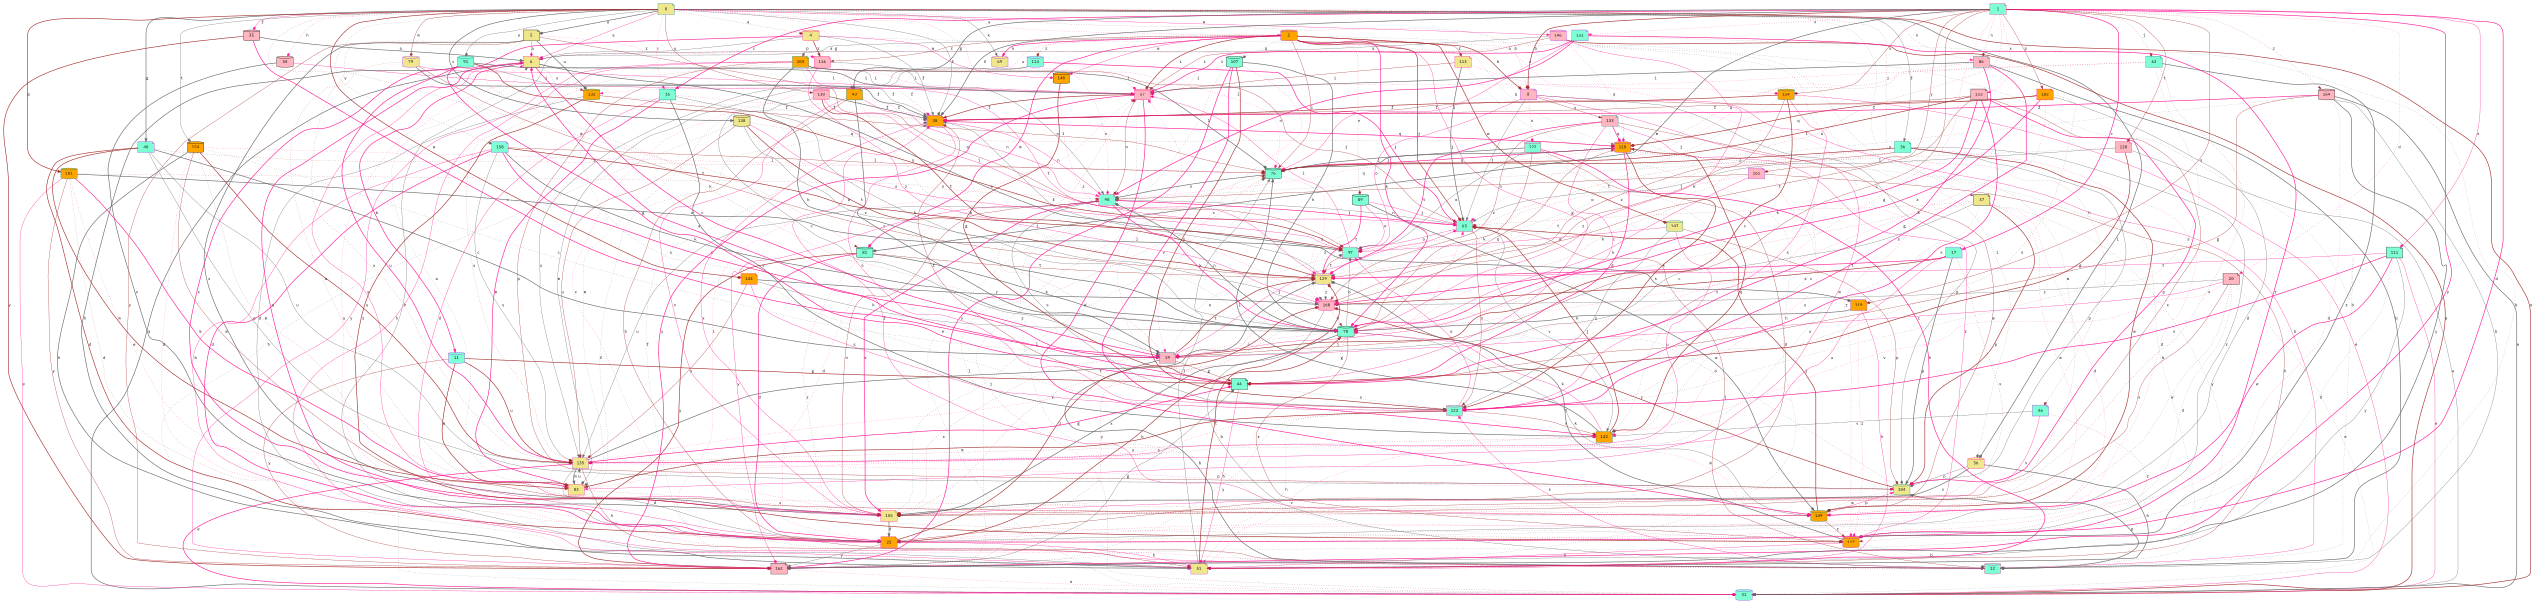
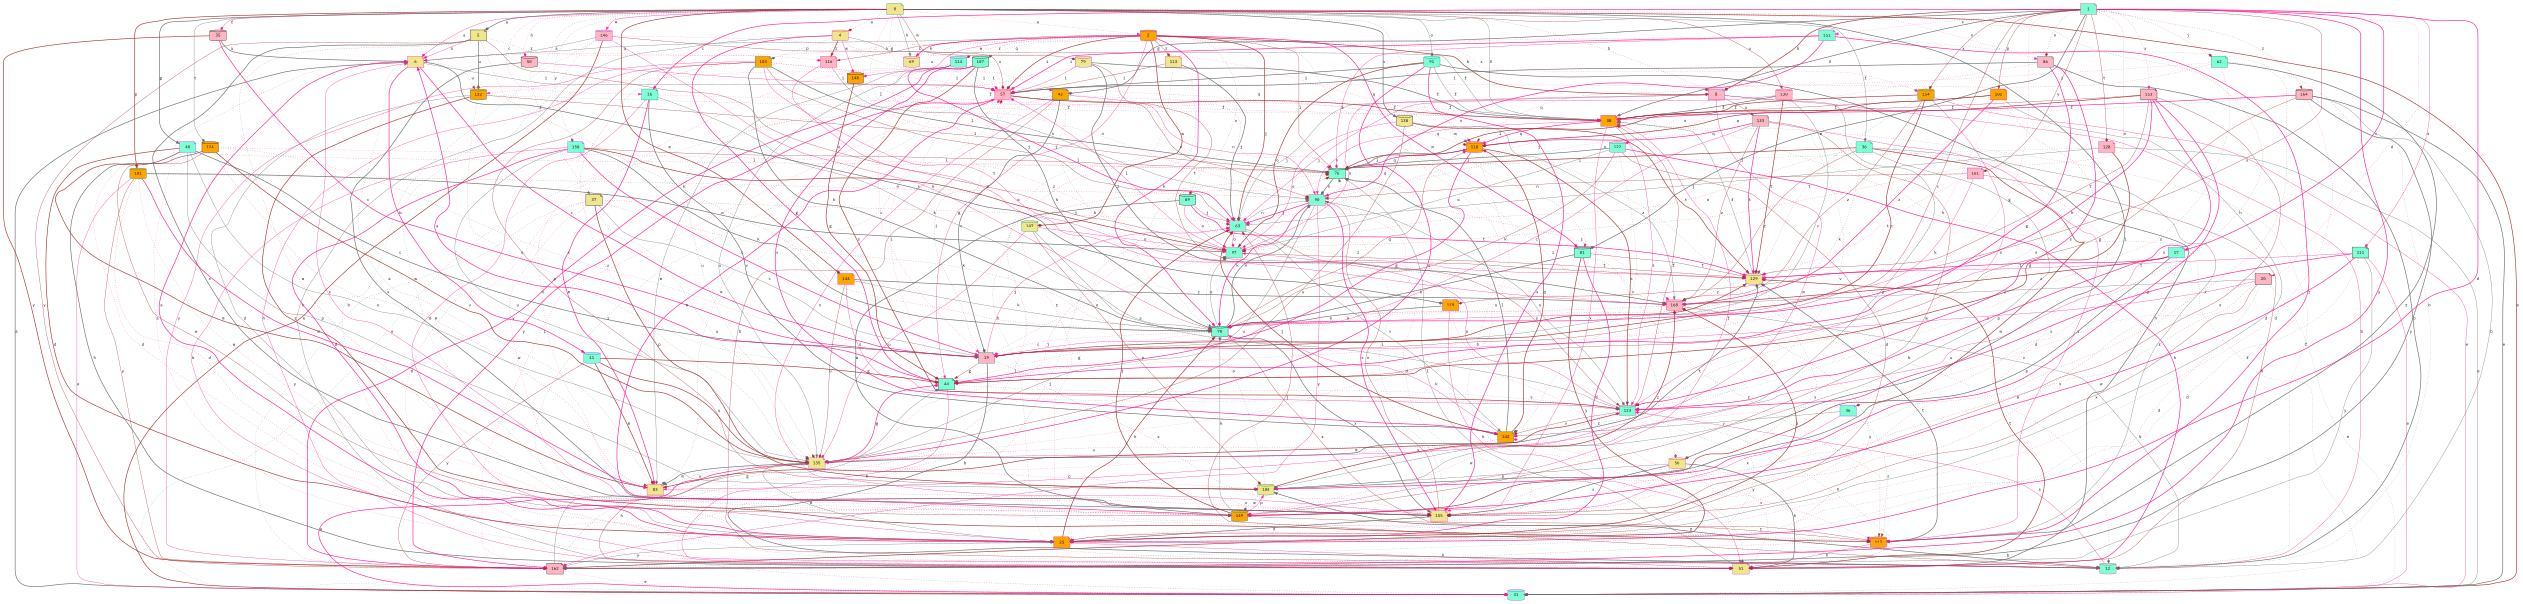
edge "79" -> "168": added, label "z"
